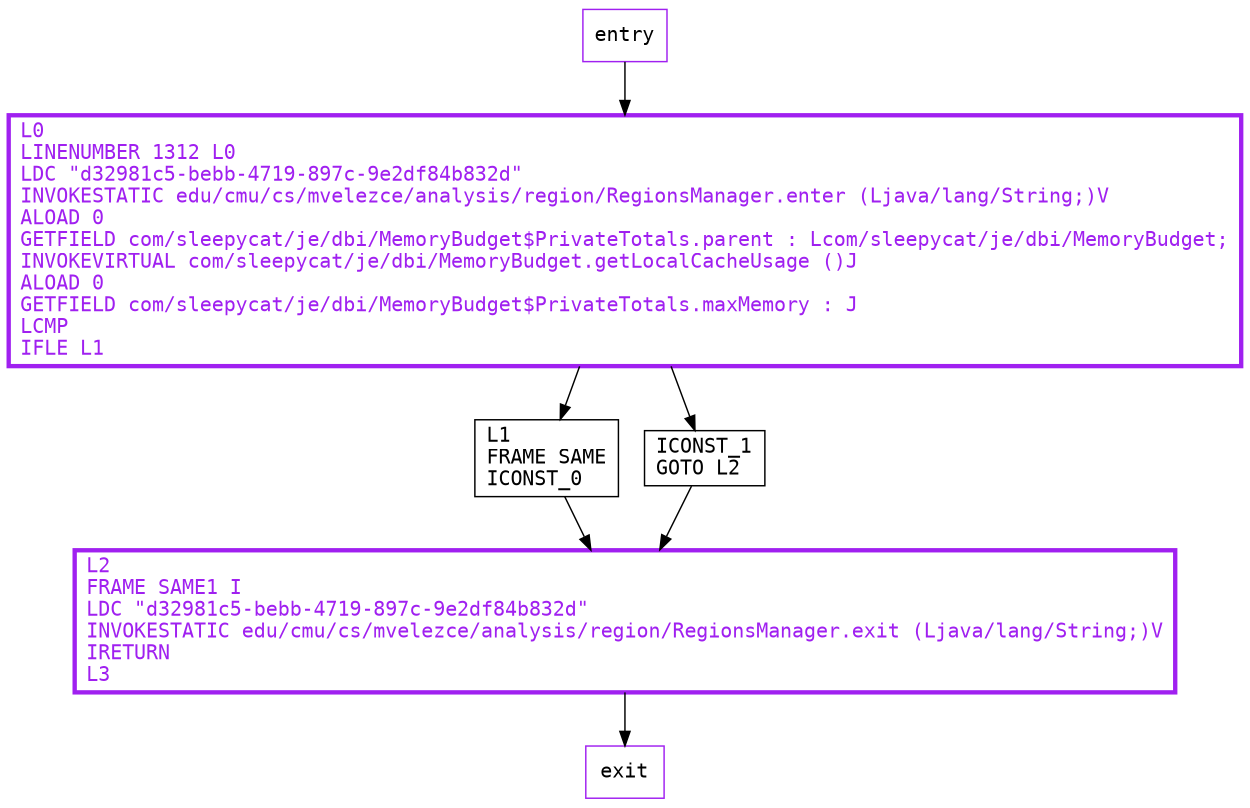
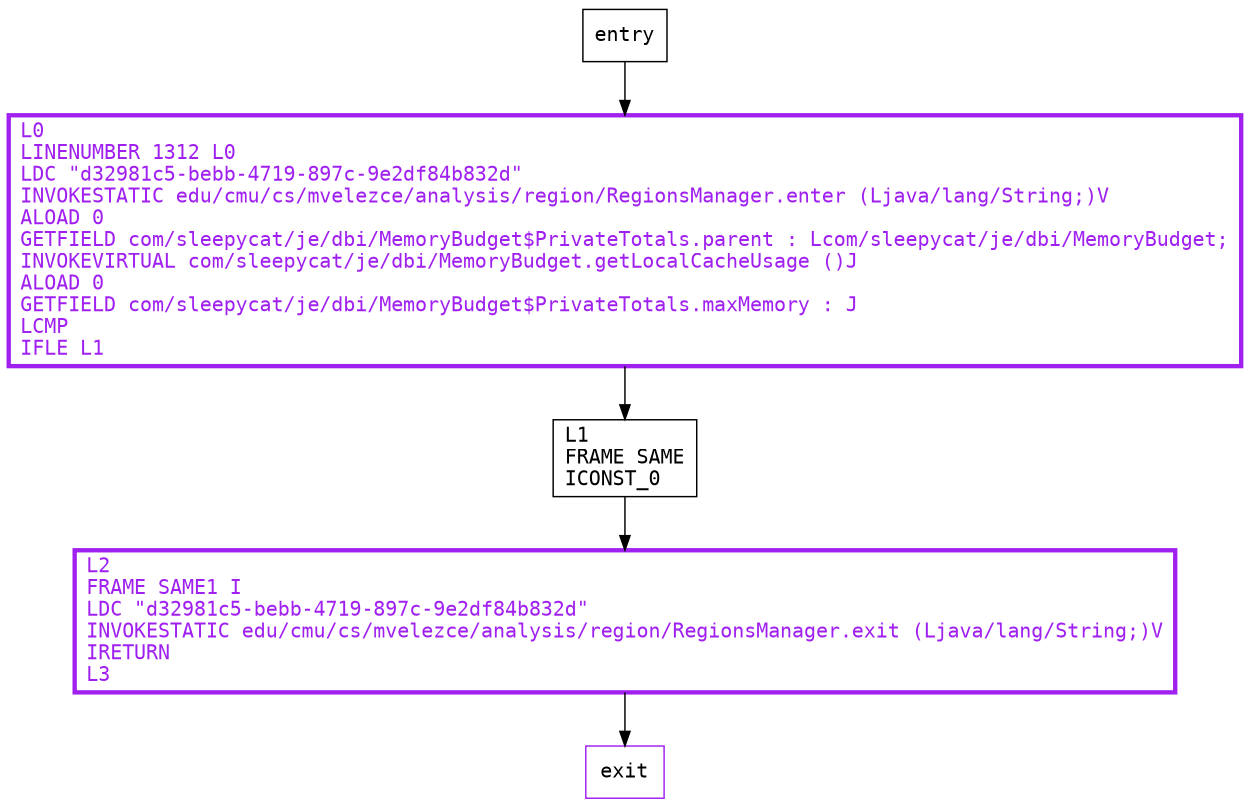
node "entry": color purple -> black
node "ICONST_1 GOTO L2": removed
